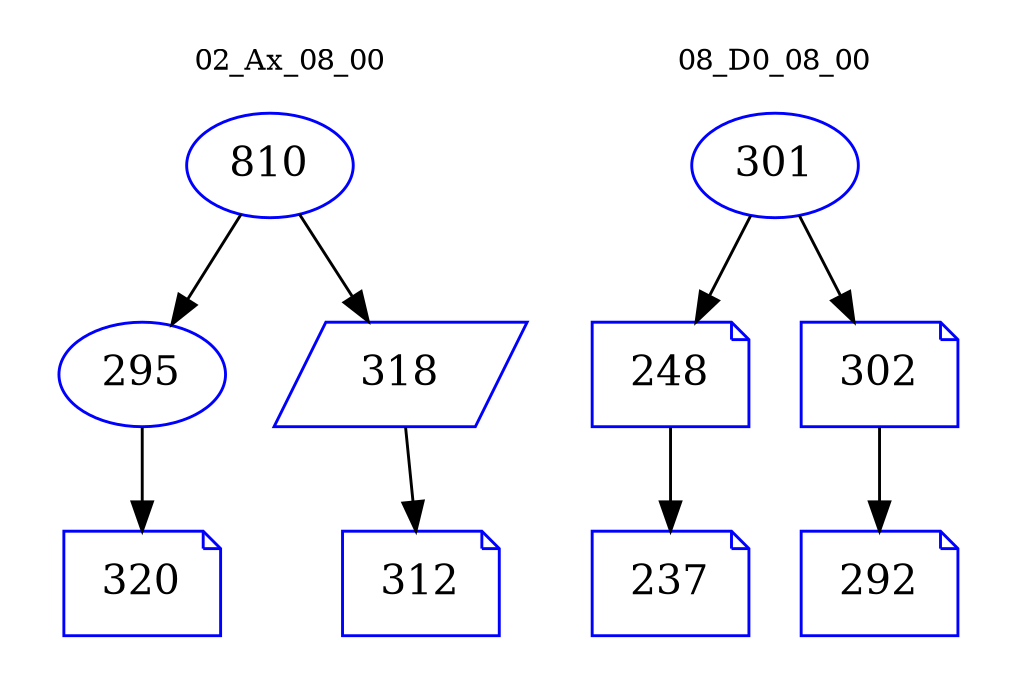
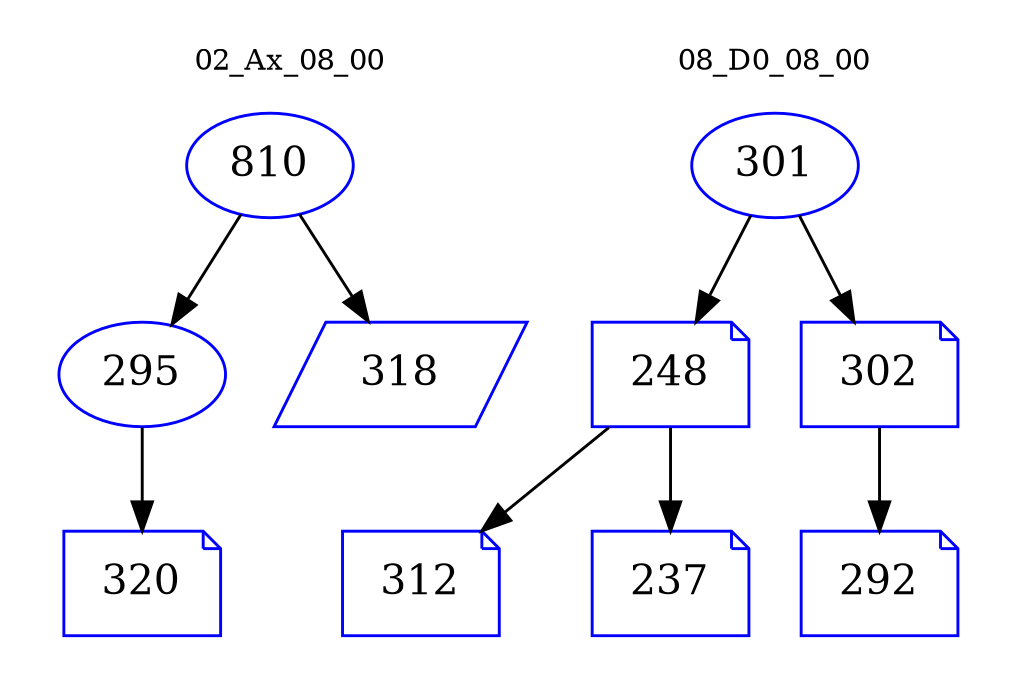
edge "318" -> "312": now "248" -> "312"
